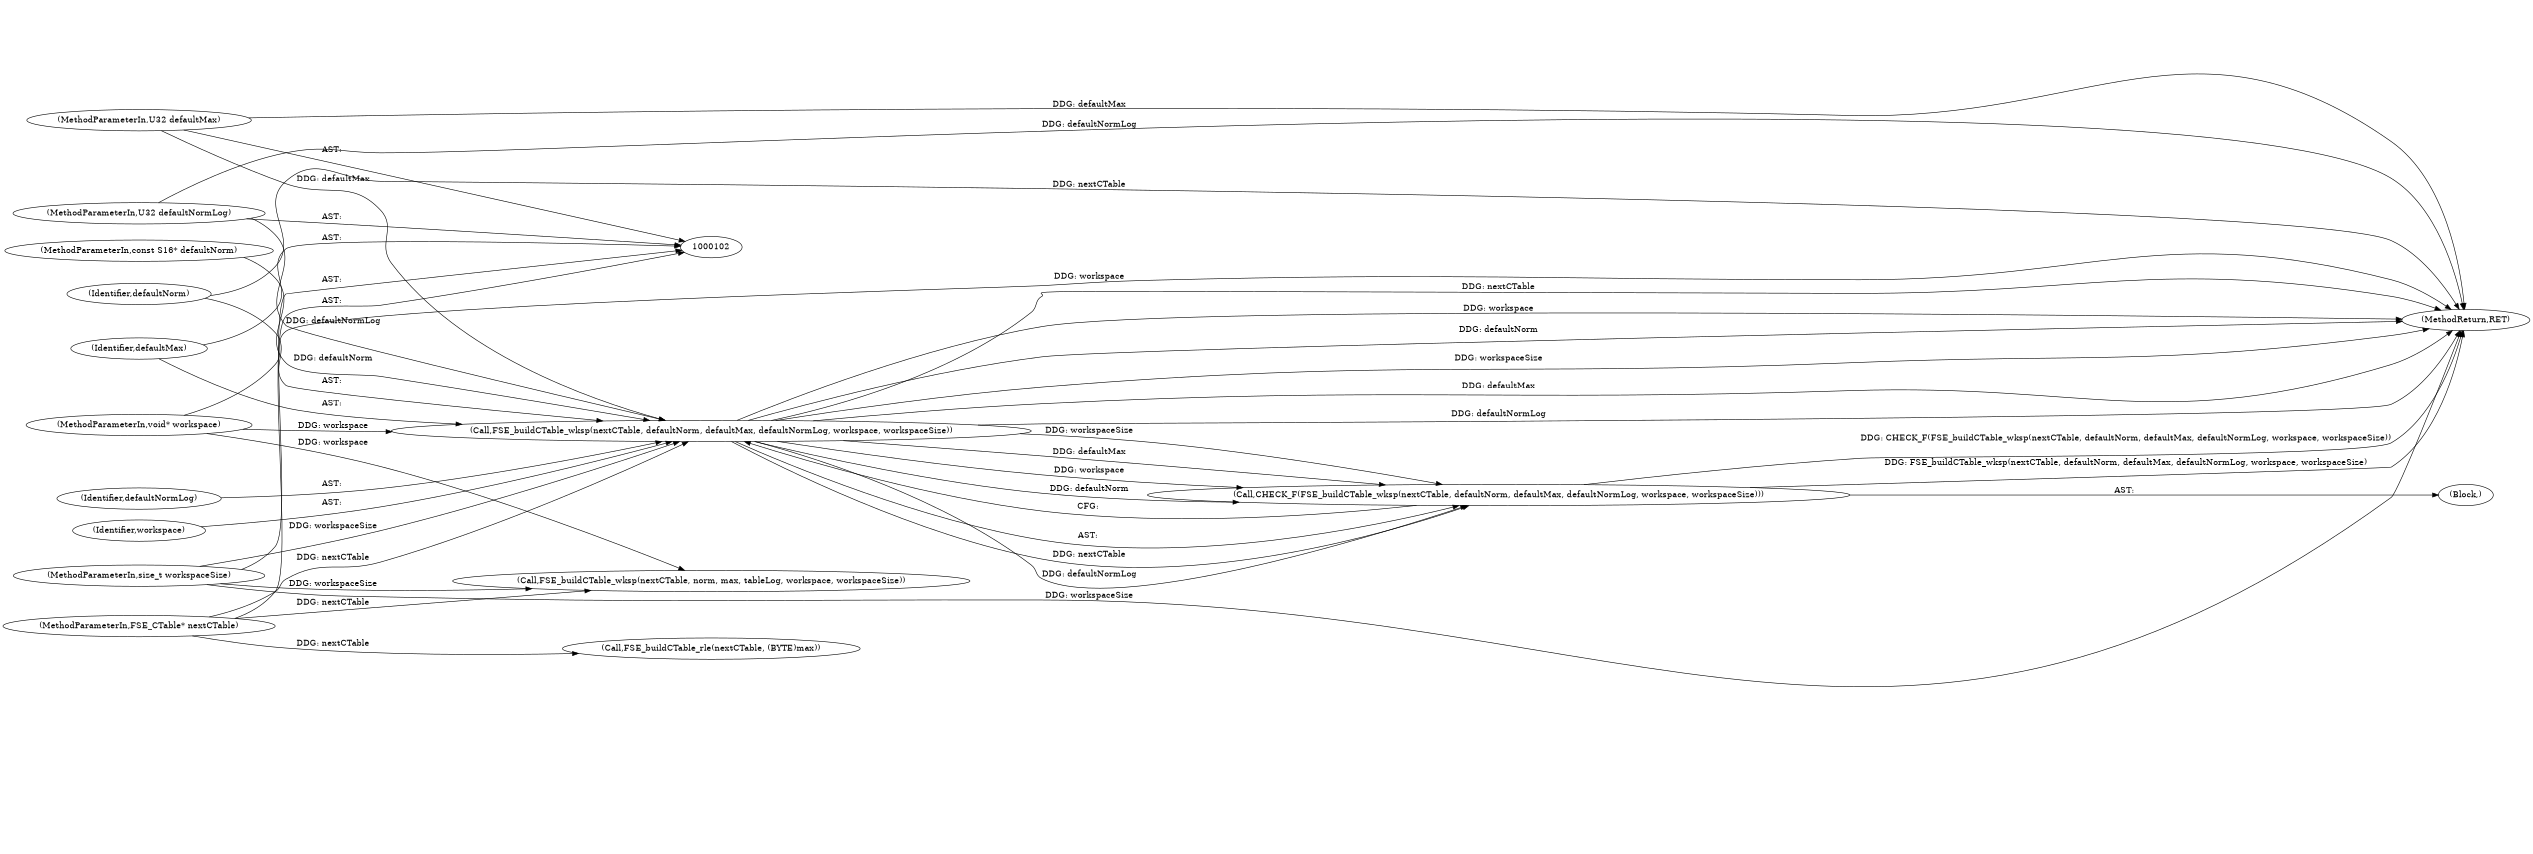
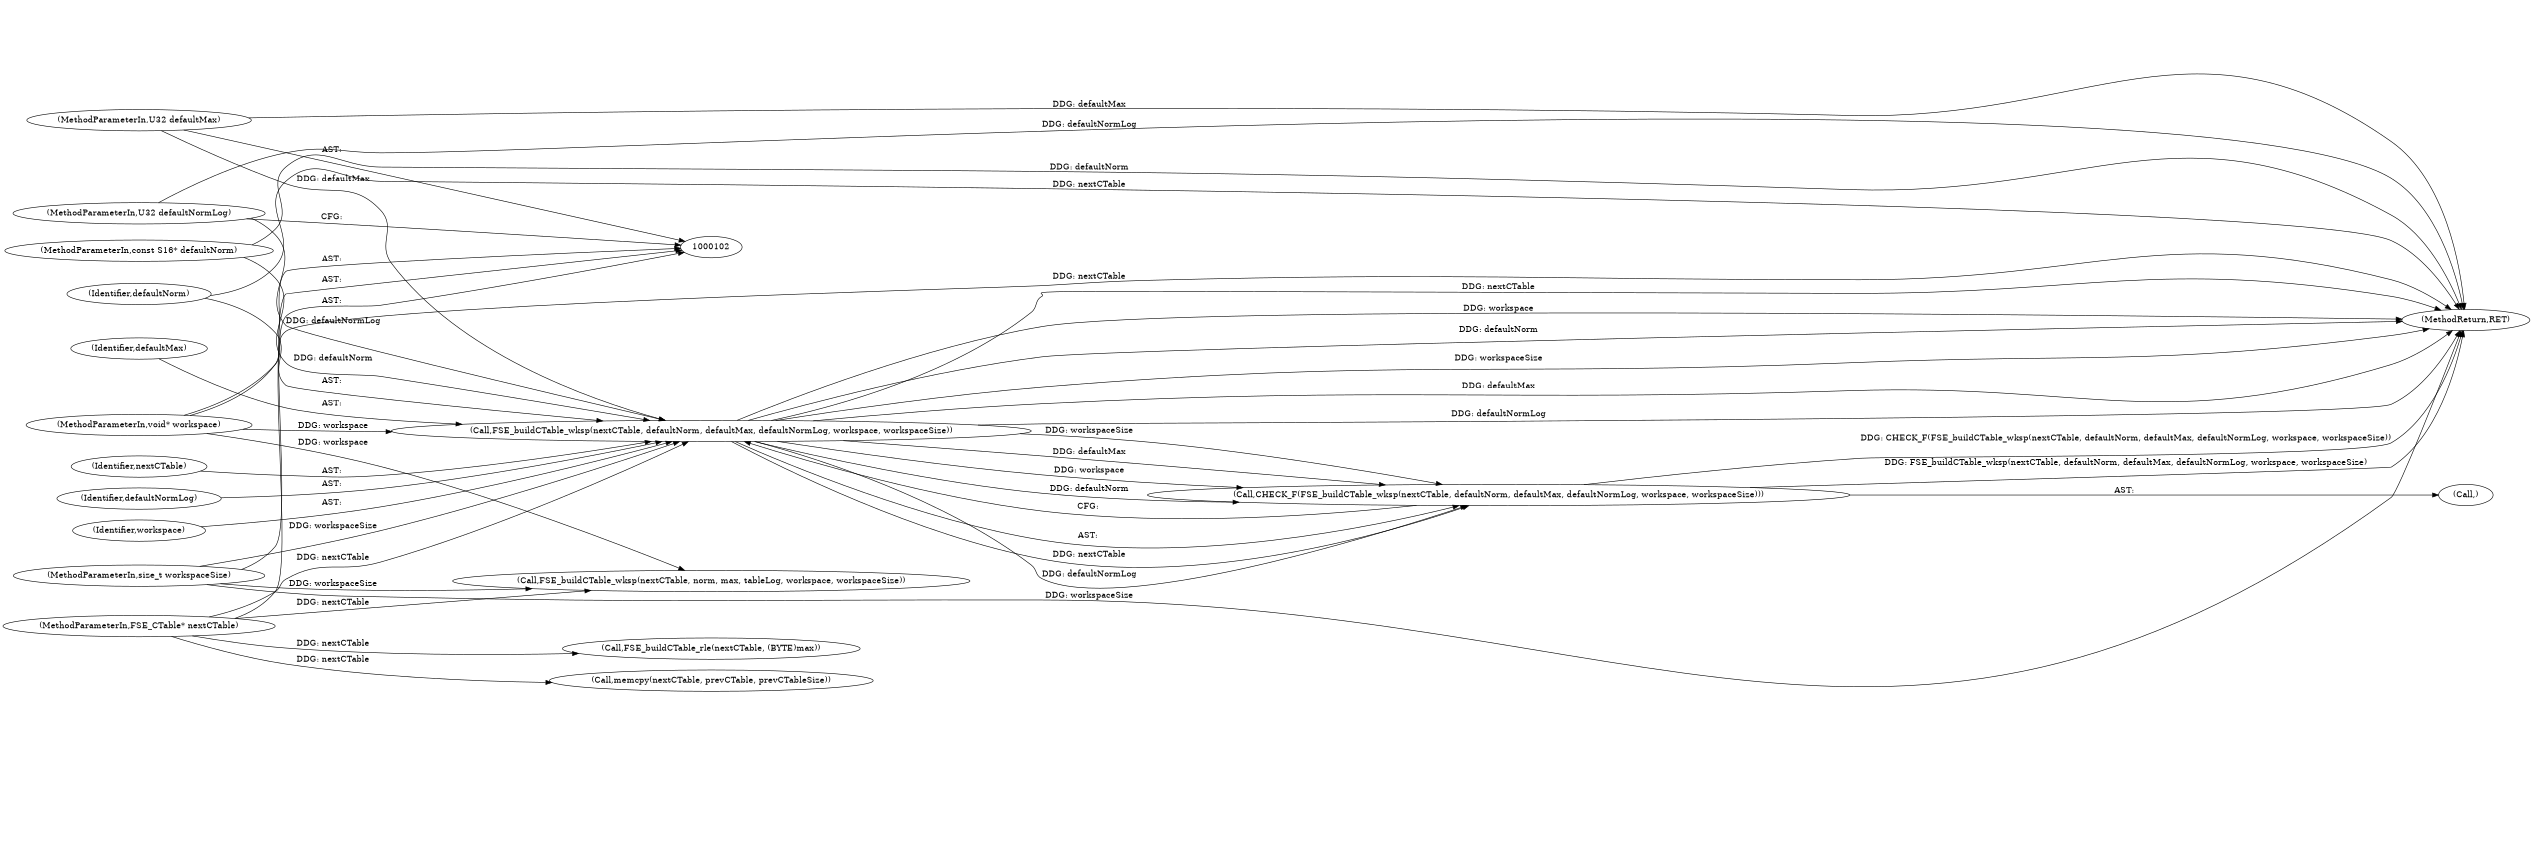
edge "(MethodParameterIn,const S16* defaultNorm)" -> "(MethodReturn,RET)": added, label "DDG: defaultNorm"
edge "(MethodParameterIn,U32 defaultNormLog)" -> "1000102": label "AST: " -> "CFG: "
edge "(Identifier,defaultMax)" -> "1000102": now "(MethodParameterIn,void* workspace)" -> "1000102"
edge "(MethodParameterIn,void* workspace)" -> "(MethodReturn,RET)": label "DDG: workspace" -> "DDG: nextCTable"
node "(Identifier,nextCTable)": added
node "(Block,)": label "(Block,)" -> "(Call,)"
node "(Call,memcpy(nextCTable, prevCTable, prevCTableSize))": added
